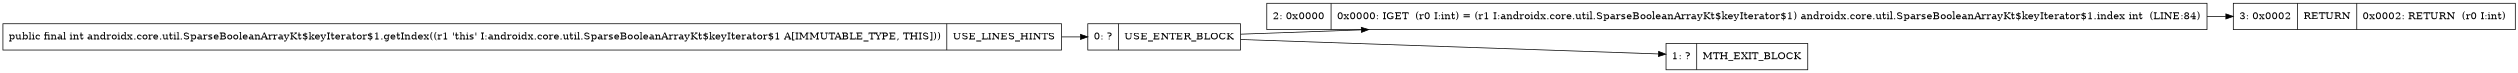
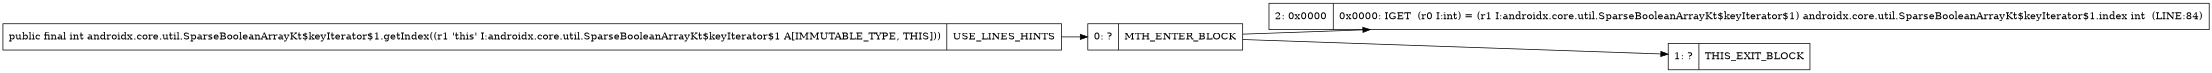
node "3: 0x0002": removed
node "0: ?": text "USE_ENTER_BLOCK" -> "MTH_ENTER_BLOCK"
node "1: ?": text "MTH_EXIT_BLOCK" -> "THIS_EXIT_BLOCK"
